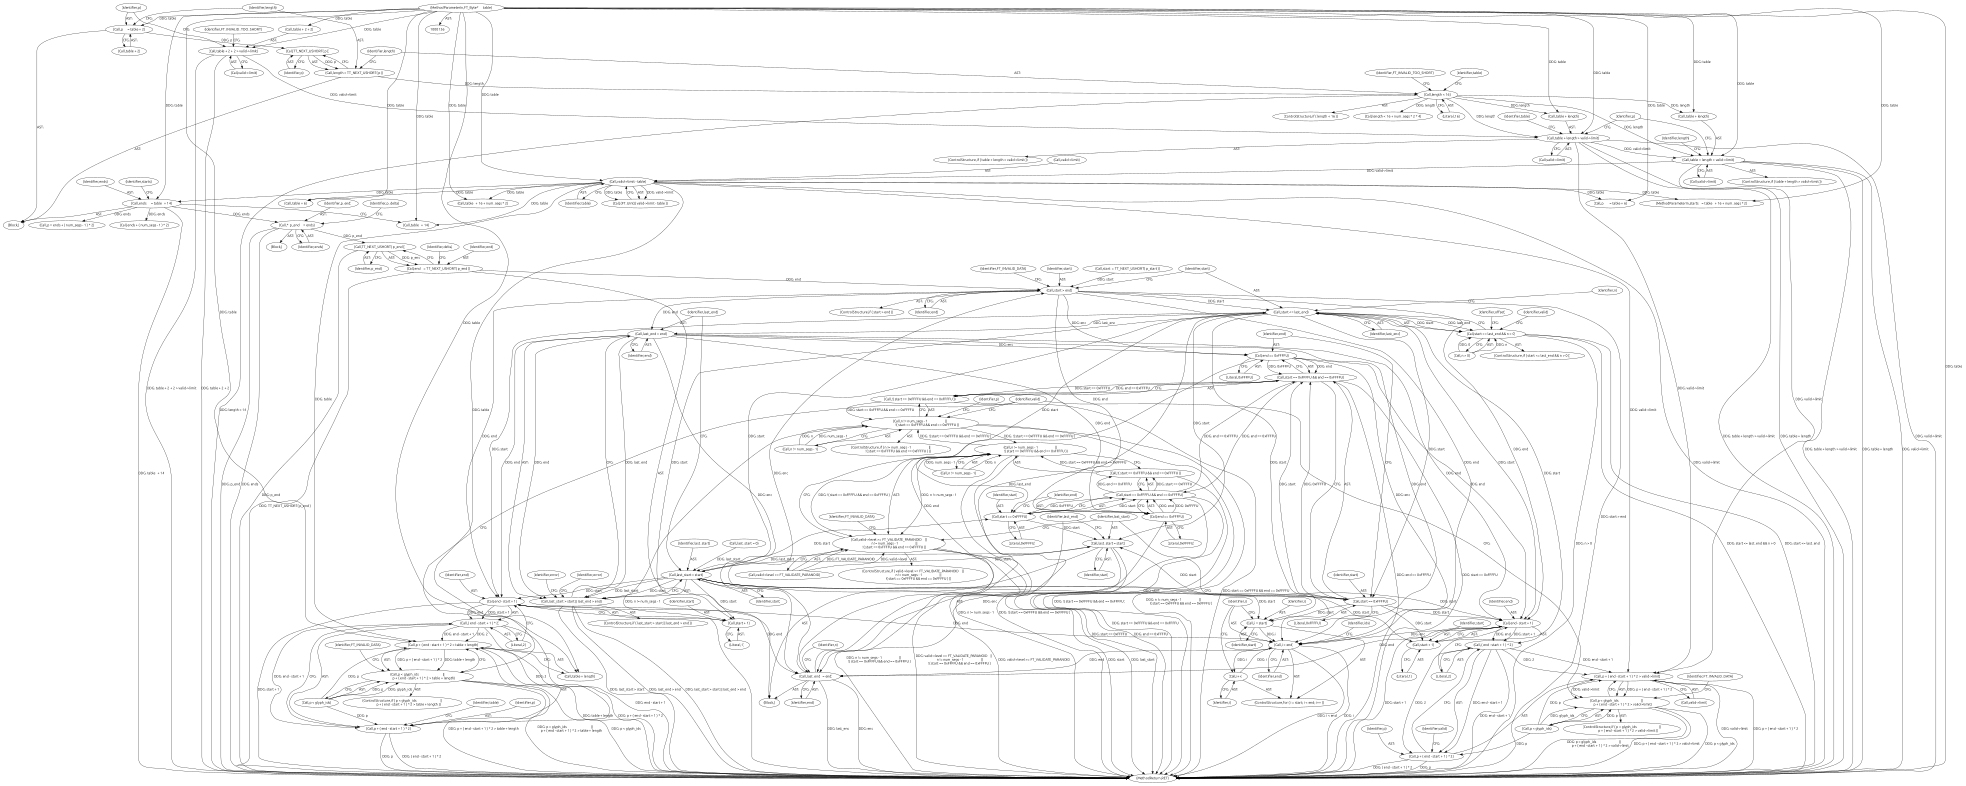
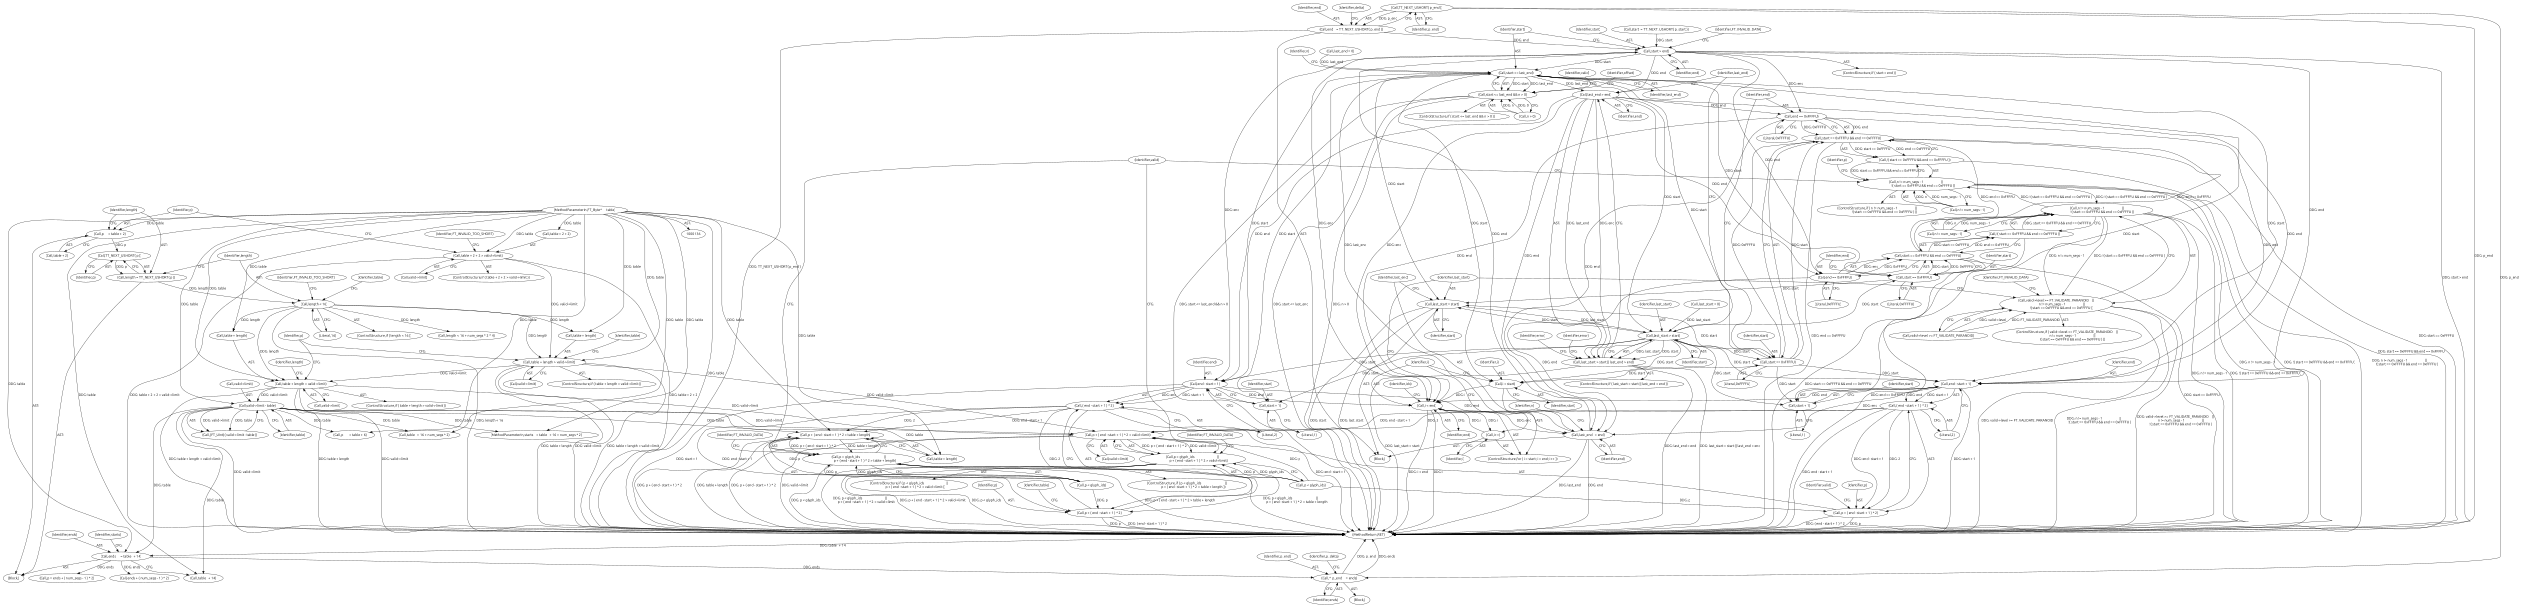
node "(Call,last_end = 0)": added
node "(Call,table + 6)": removed
edge "(Call,*  p_end     = ends)" -> "(Call,TT_NEXT_USHORT( p_end ))": reversed
node "(ControlStructure,if ( table + 2 + 2 > valid->limit ))": added
edge "(Call,ends      = table   + 14)" -> "(MethodReturn,RET)": reversed
